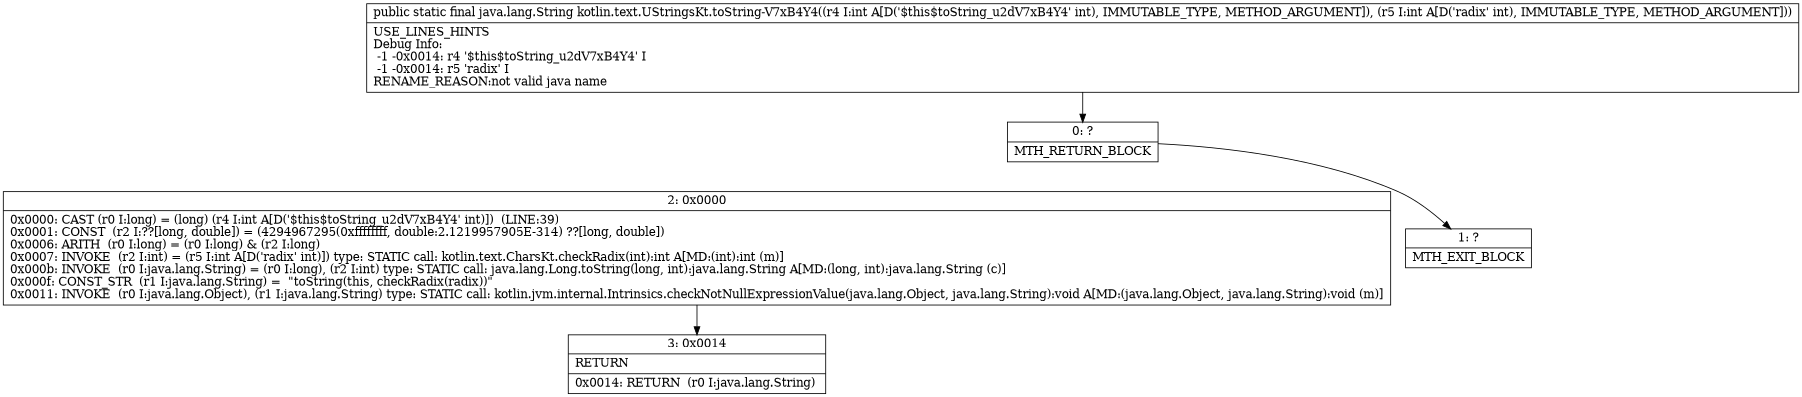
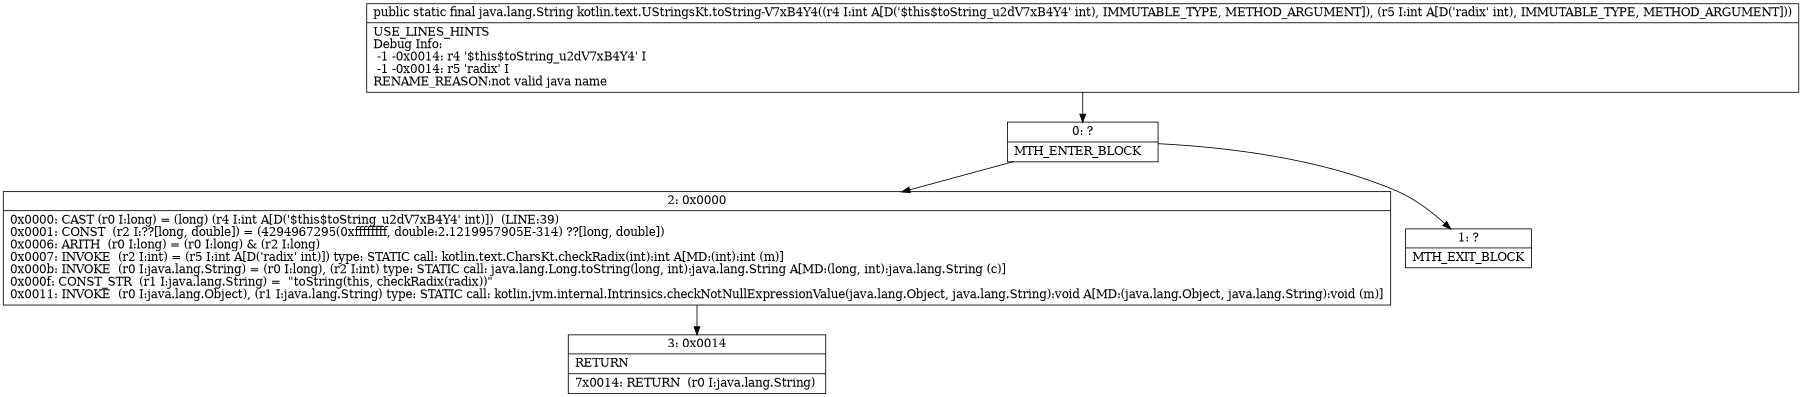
node "0: ?": text "MTH_RETURN_BLOCK" -> "MTH_ENTER_BLOCK"
edge "0: ?" -> "2: 0x0000": added
node "3: 0x0014": text "0x0014: RETURN  (r0 I:java.lang.String)" -> "7x0014: RETURN  (r0 I:java.lang.String)"
